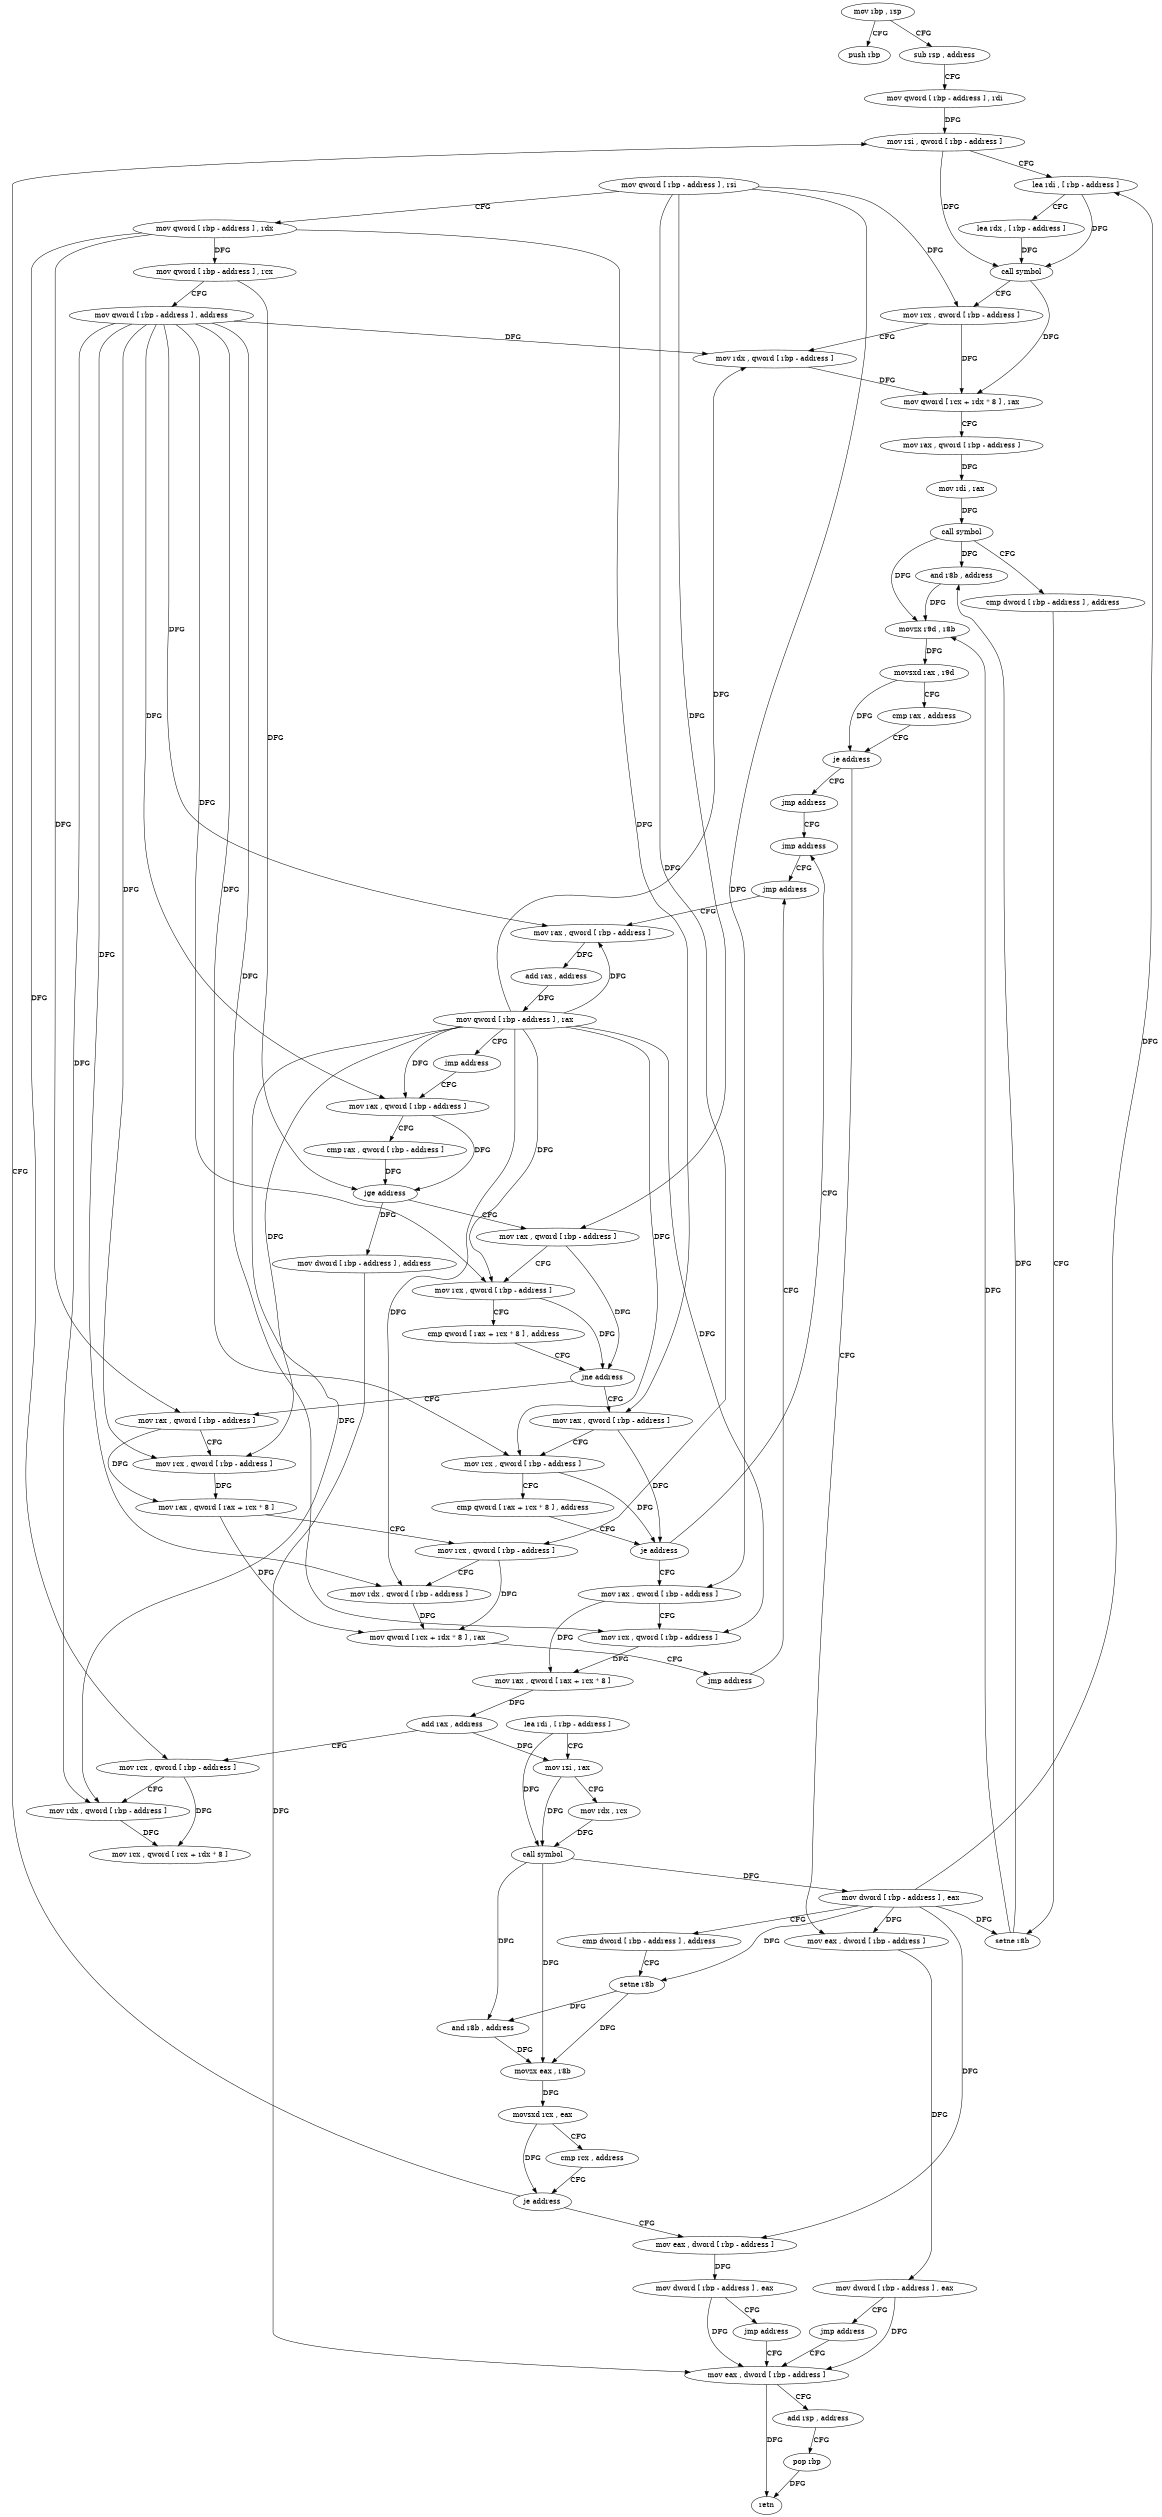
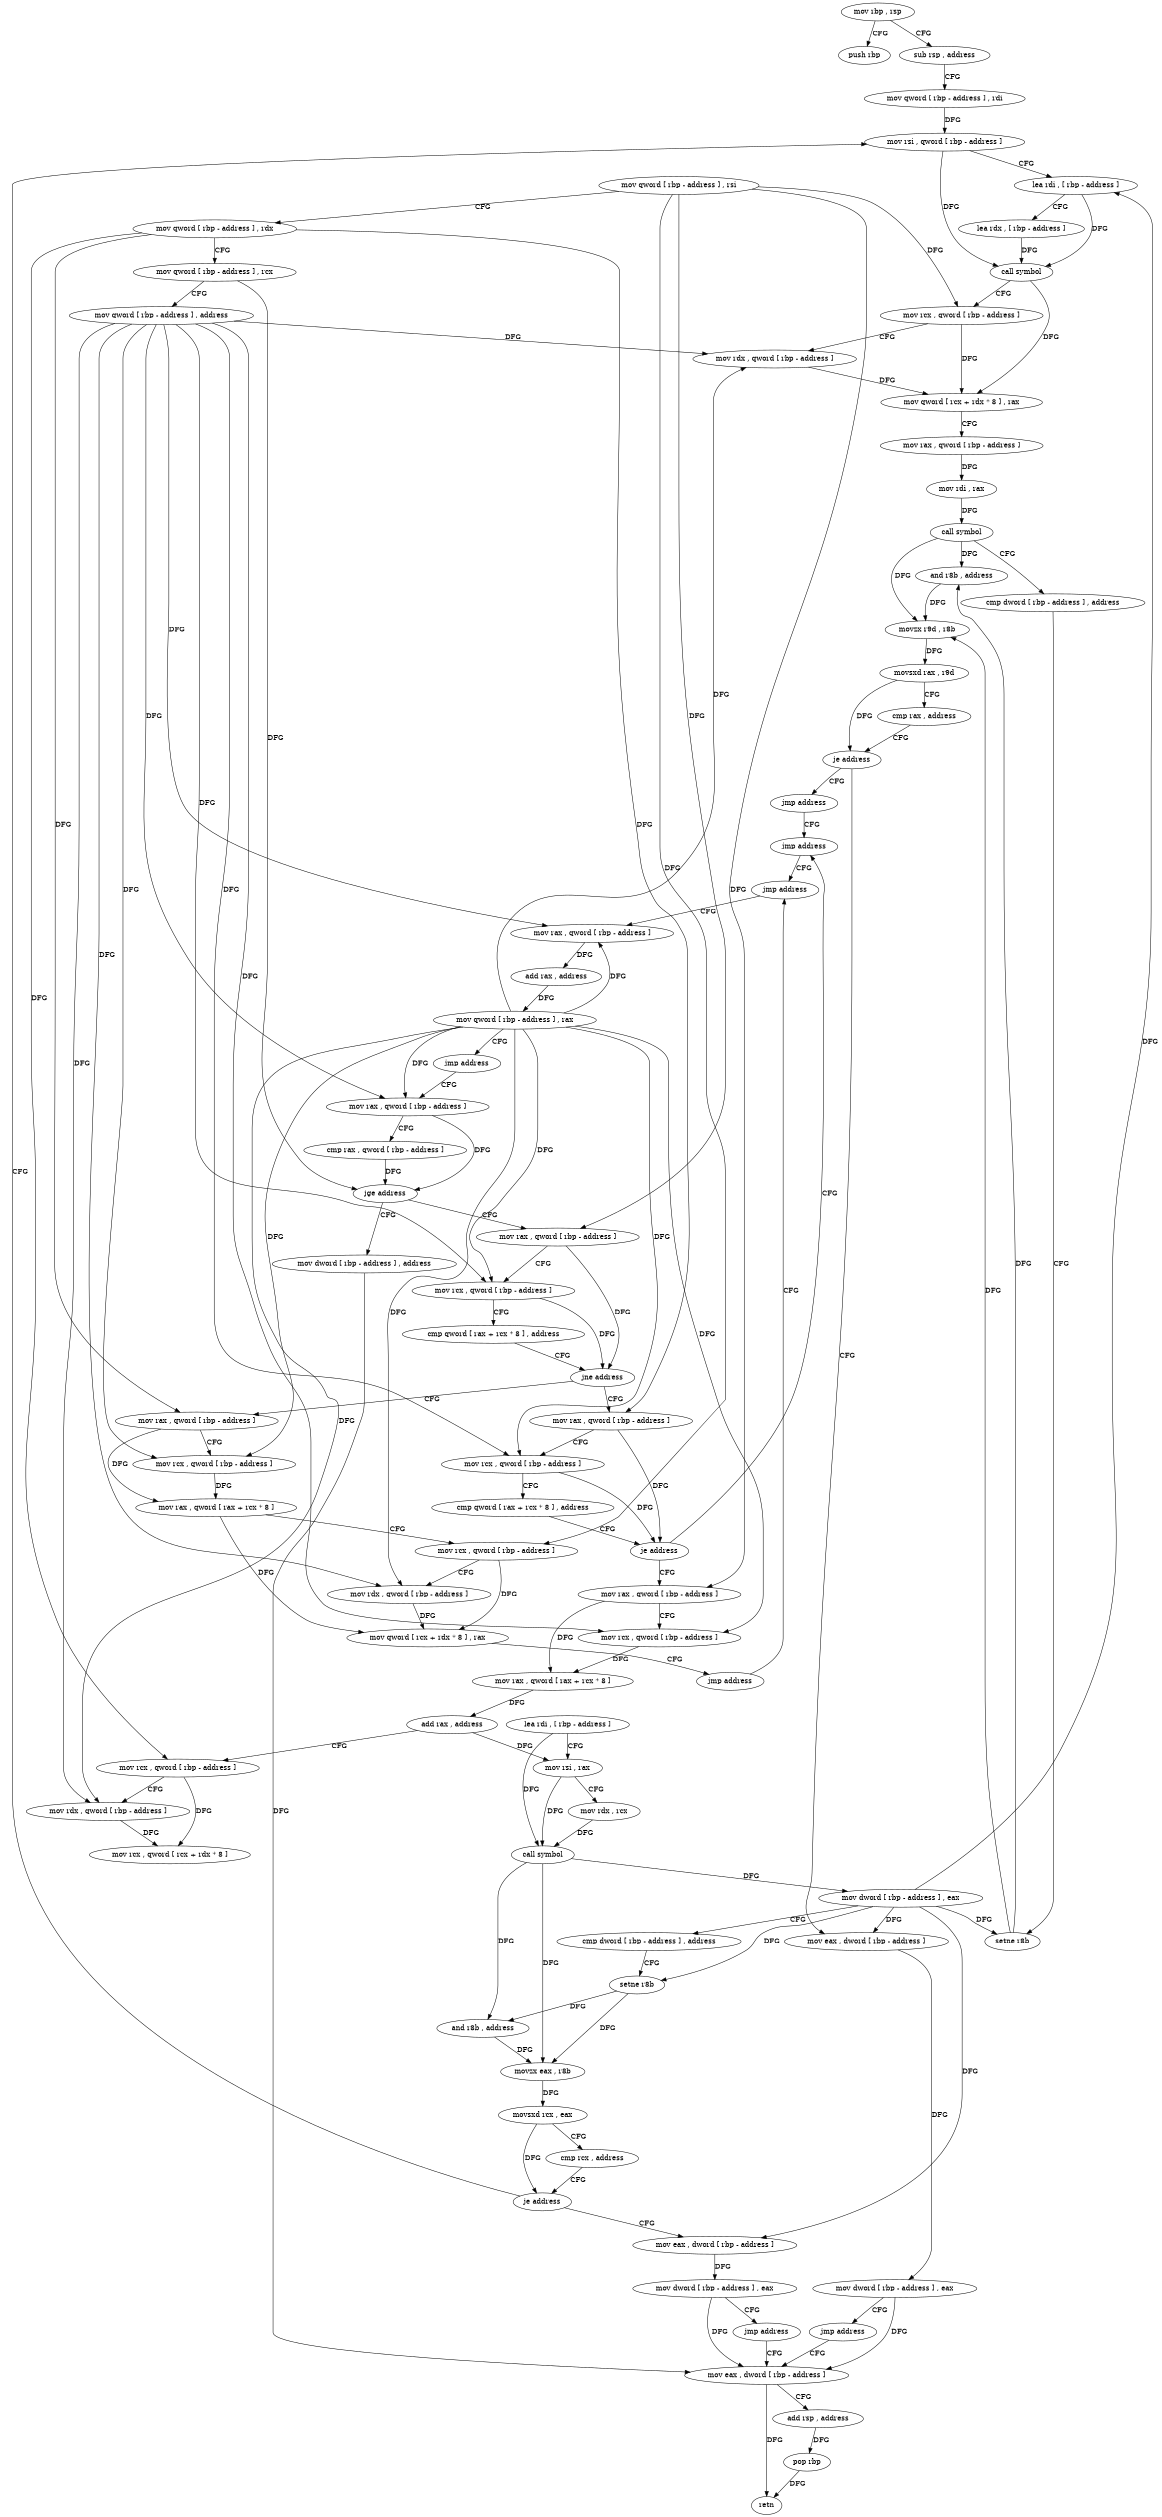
edge "mov qword [ rbp - address ] , rdx" -> "mov qword [ rbp - address ] , rcx": label "DFG" -> "CFG"
edge "jge address" -> "mov dword [ rbp - address ] , address": label "DFG" -> "CFG"
edge "add rsp , address" -> "pop rbp": label "CFG" -> "DFG"
